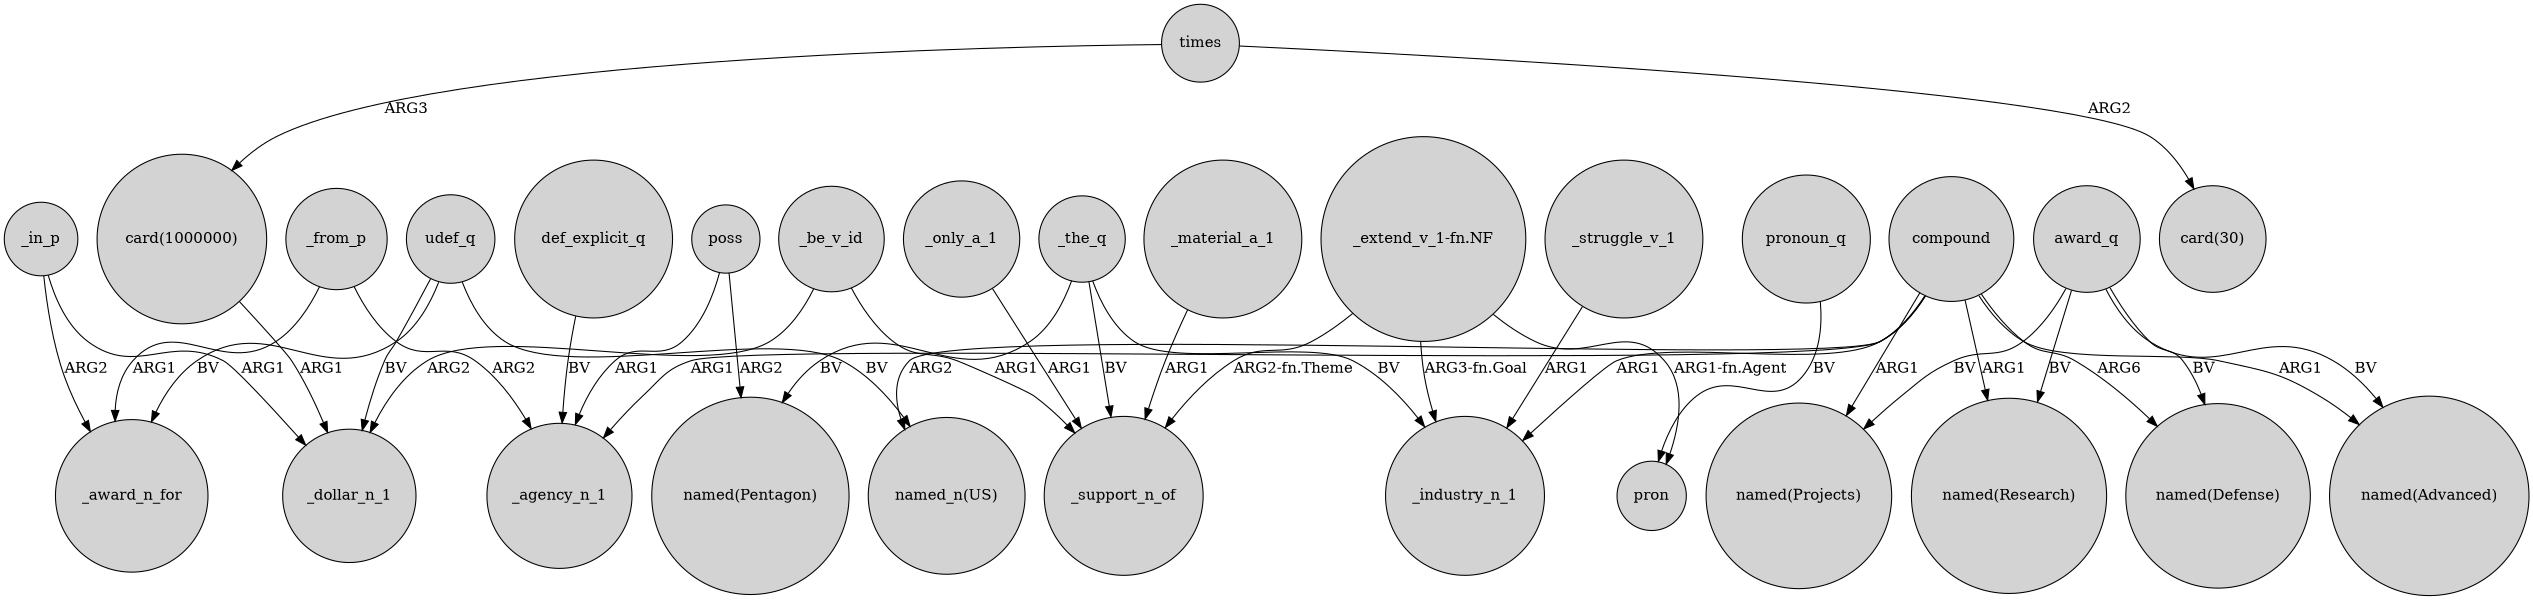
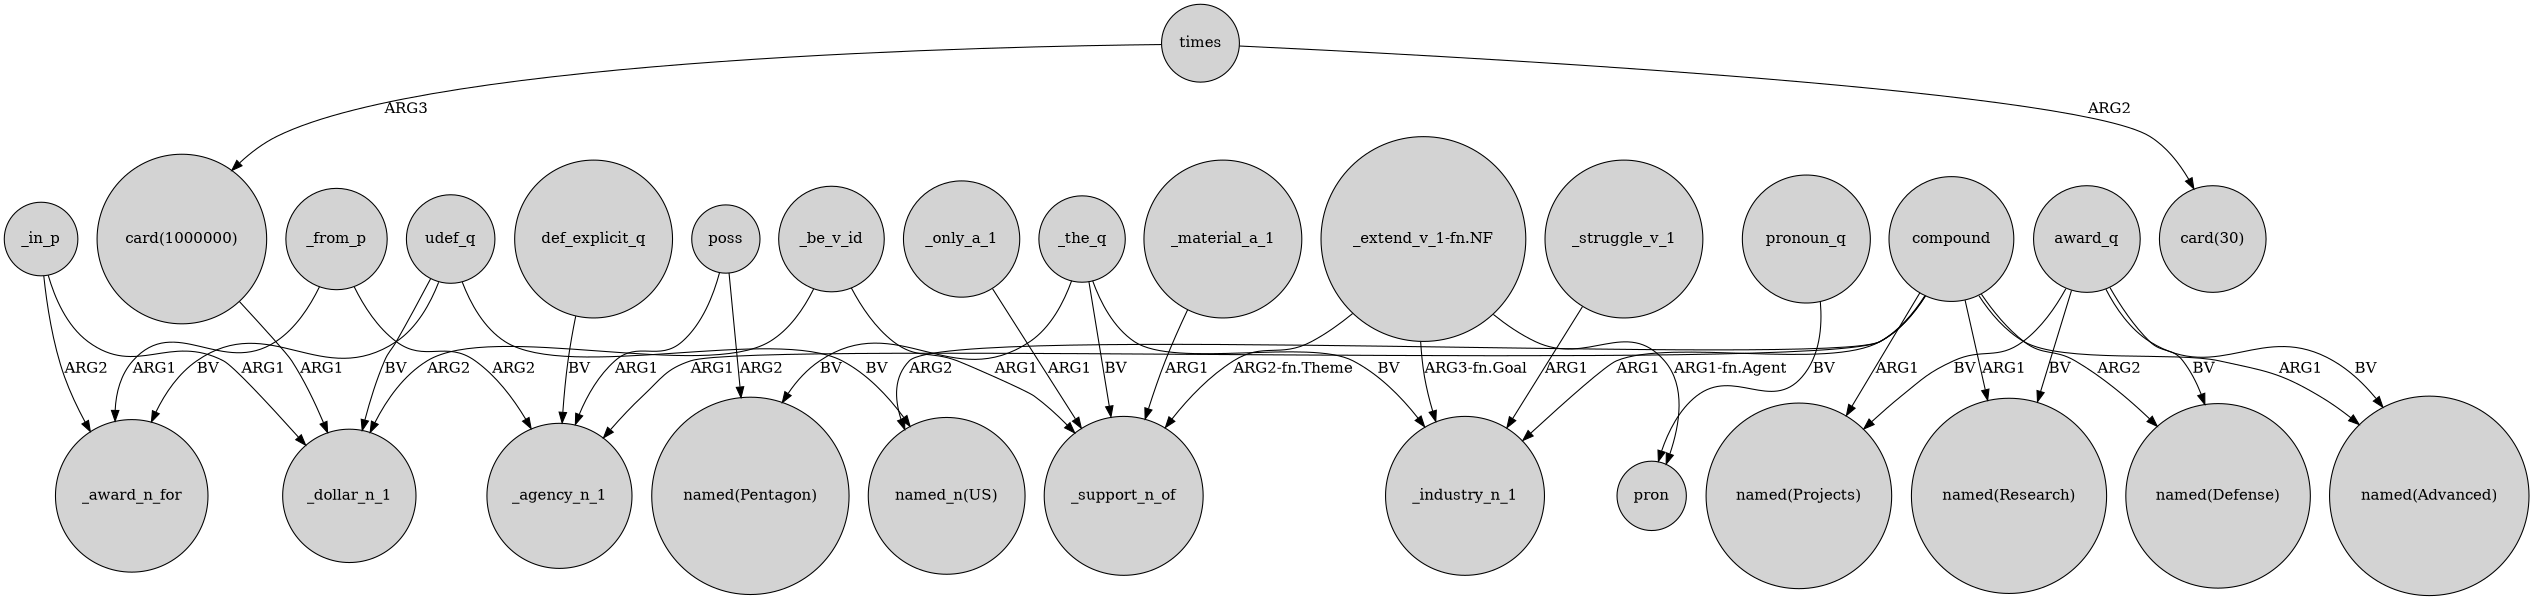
edge "compound" -> "named(Defense)": label "ARG6" -> "ARG2"
